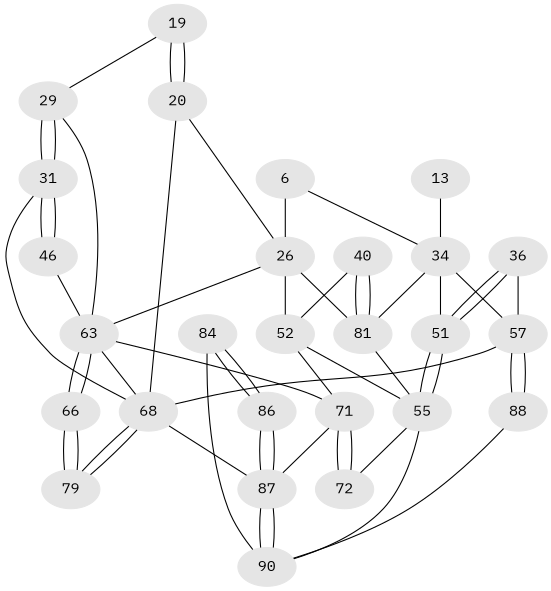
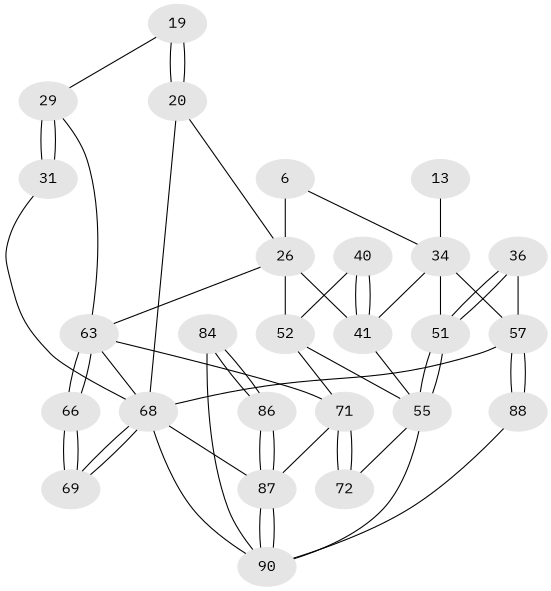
node "46": removed
node "81": label "81" -> "41"
node "79": label "79" -> "69"
edge "68" -- "90": added
